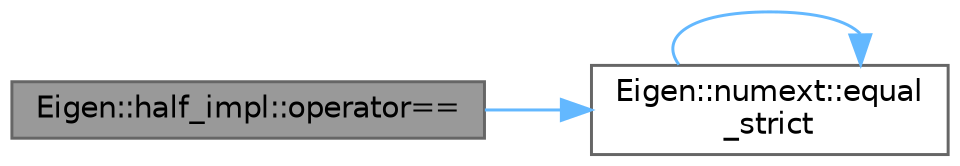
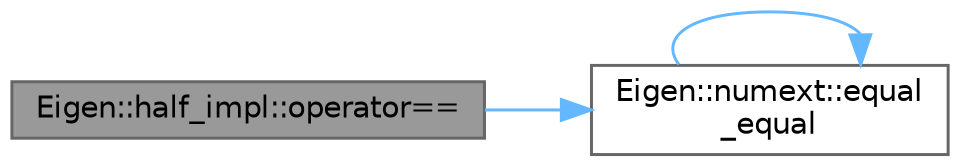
node "Eigen::numext::equal _strict": label "Eigen::numext::equal _strict" -> "Eigen::numext::equal _equal"
